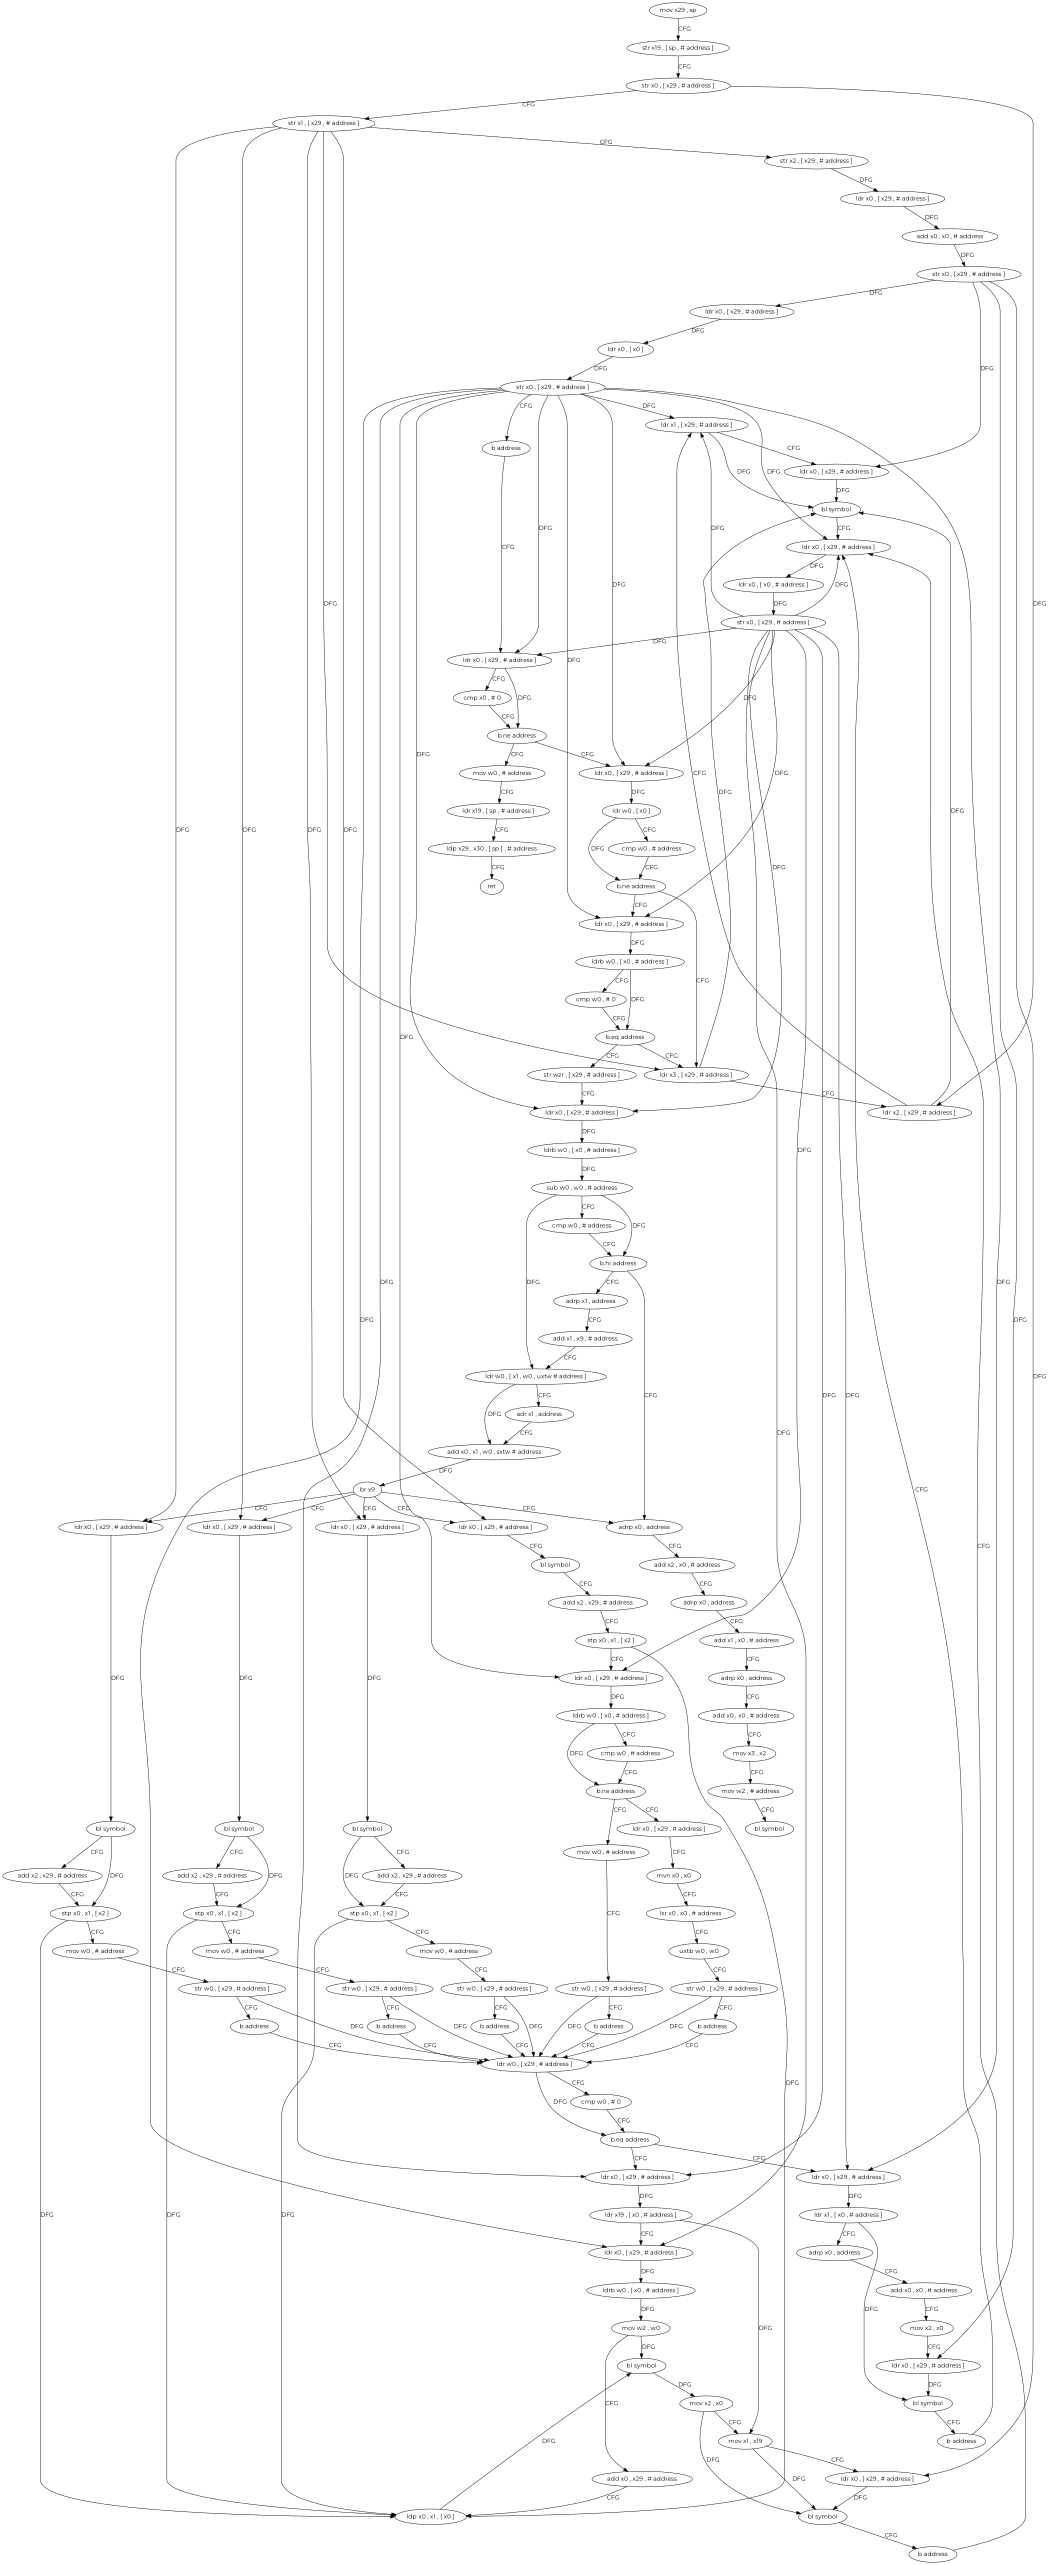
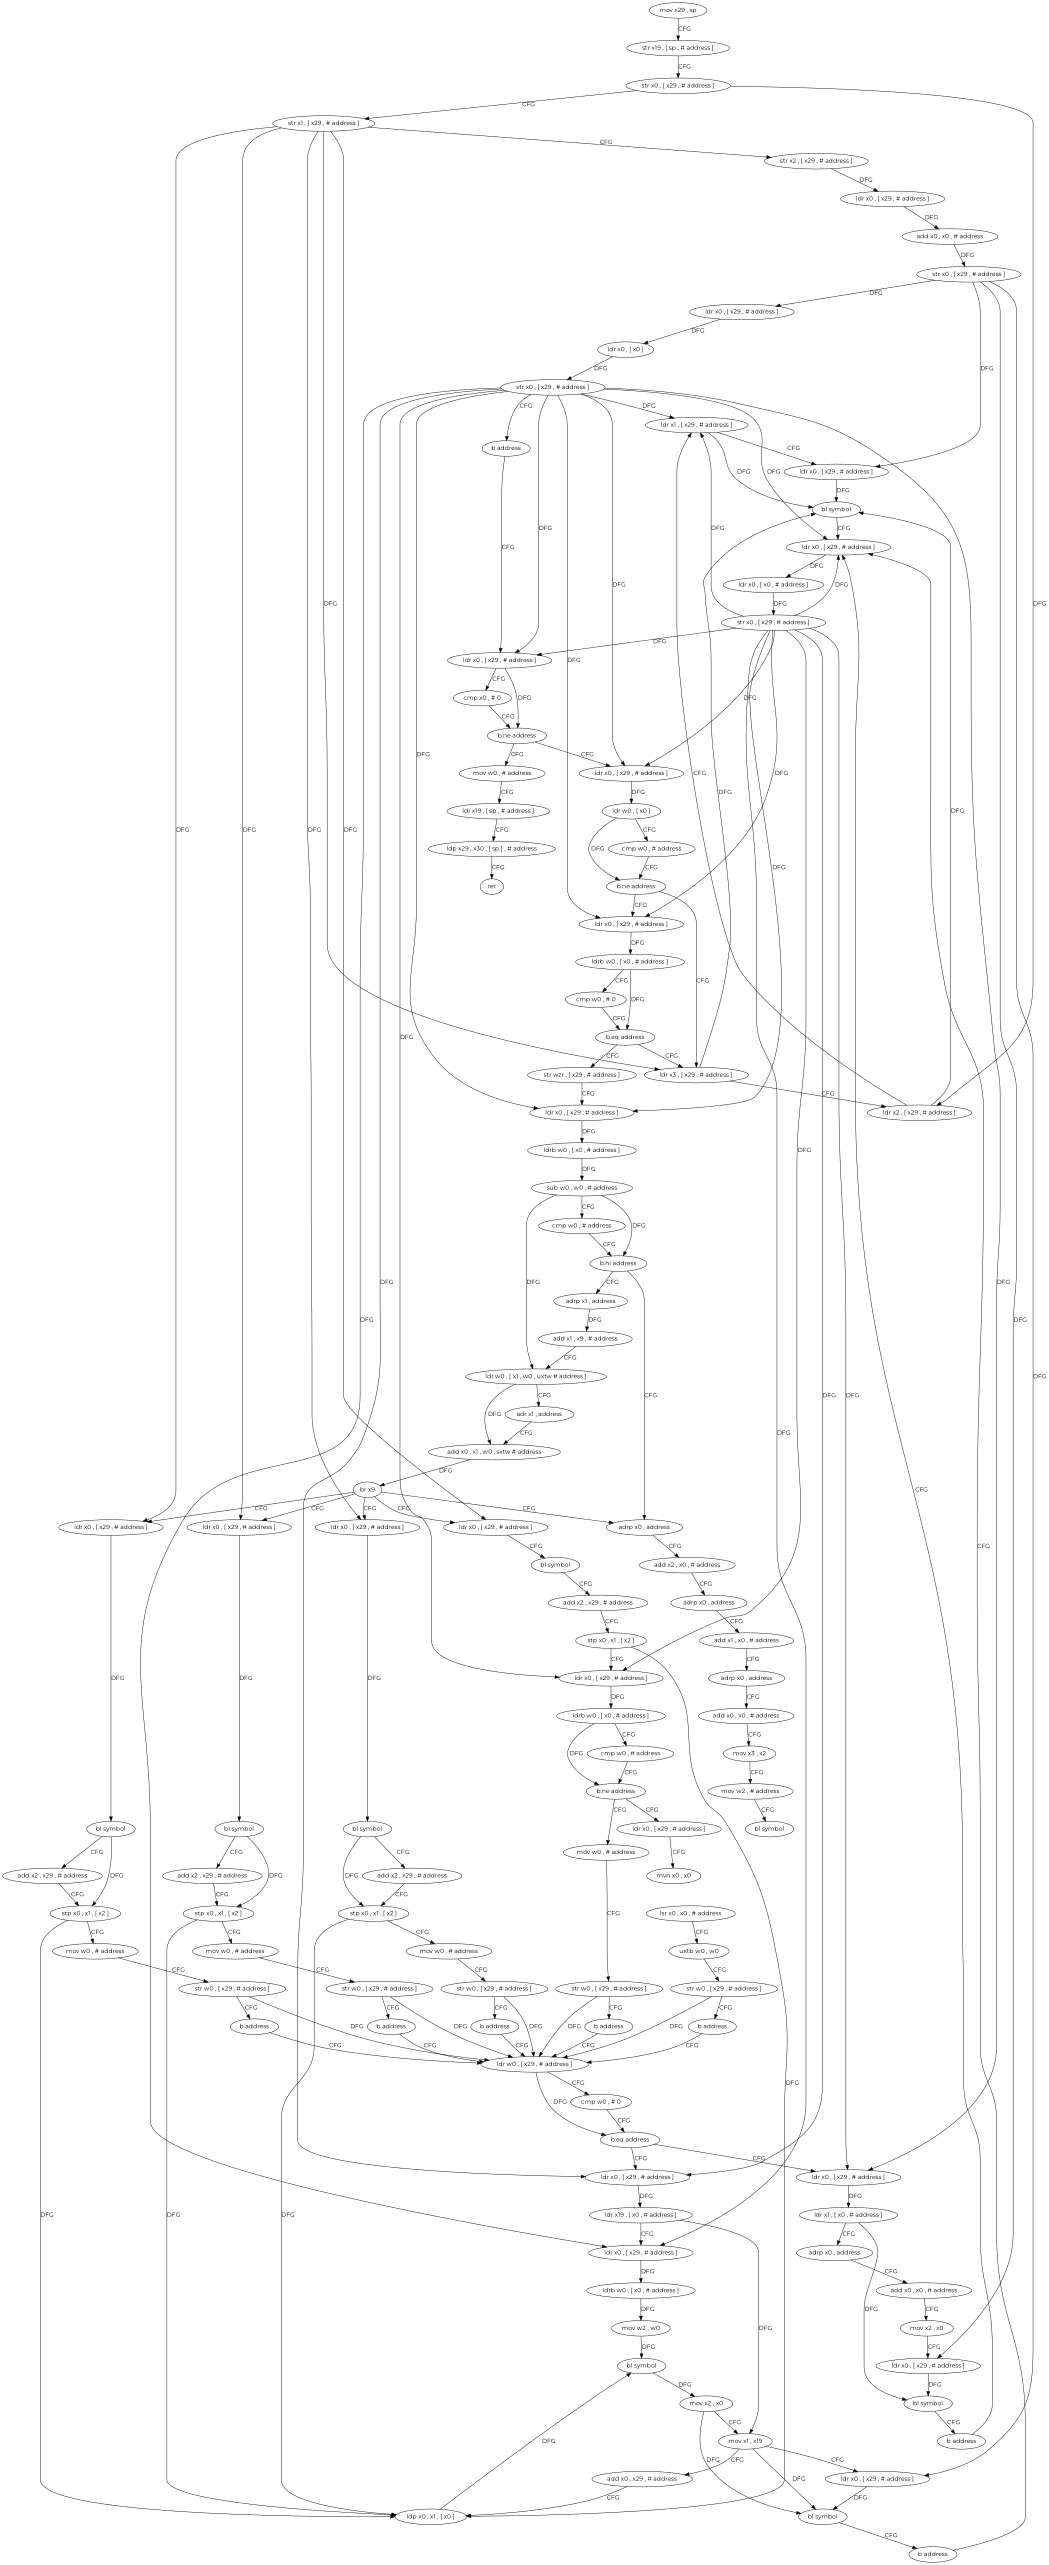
edge "adrp x1 , address" -> "add x1 , x9 , # address": label "CFG" -> "DFG"
edge "mvn x0 , x0" -> "lsr x0 , x0 , # address": removed, label "CFG"
edge "mov w2 , w0" -> "add x0 , x29 , # address": now "mov x1 , x19" -> "add x0 , x29 , # address"
